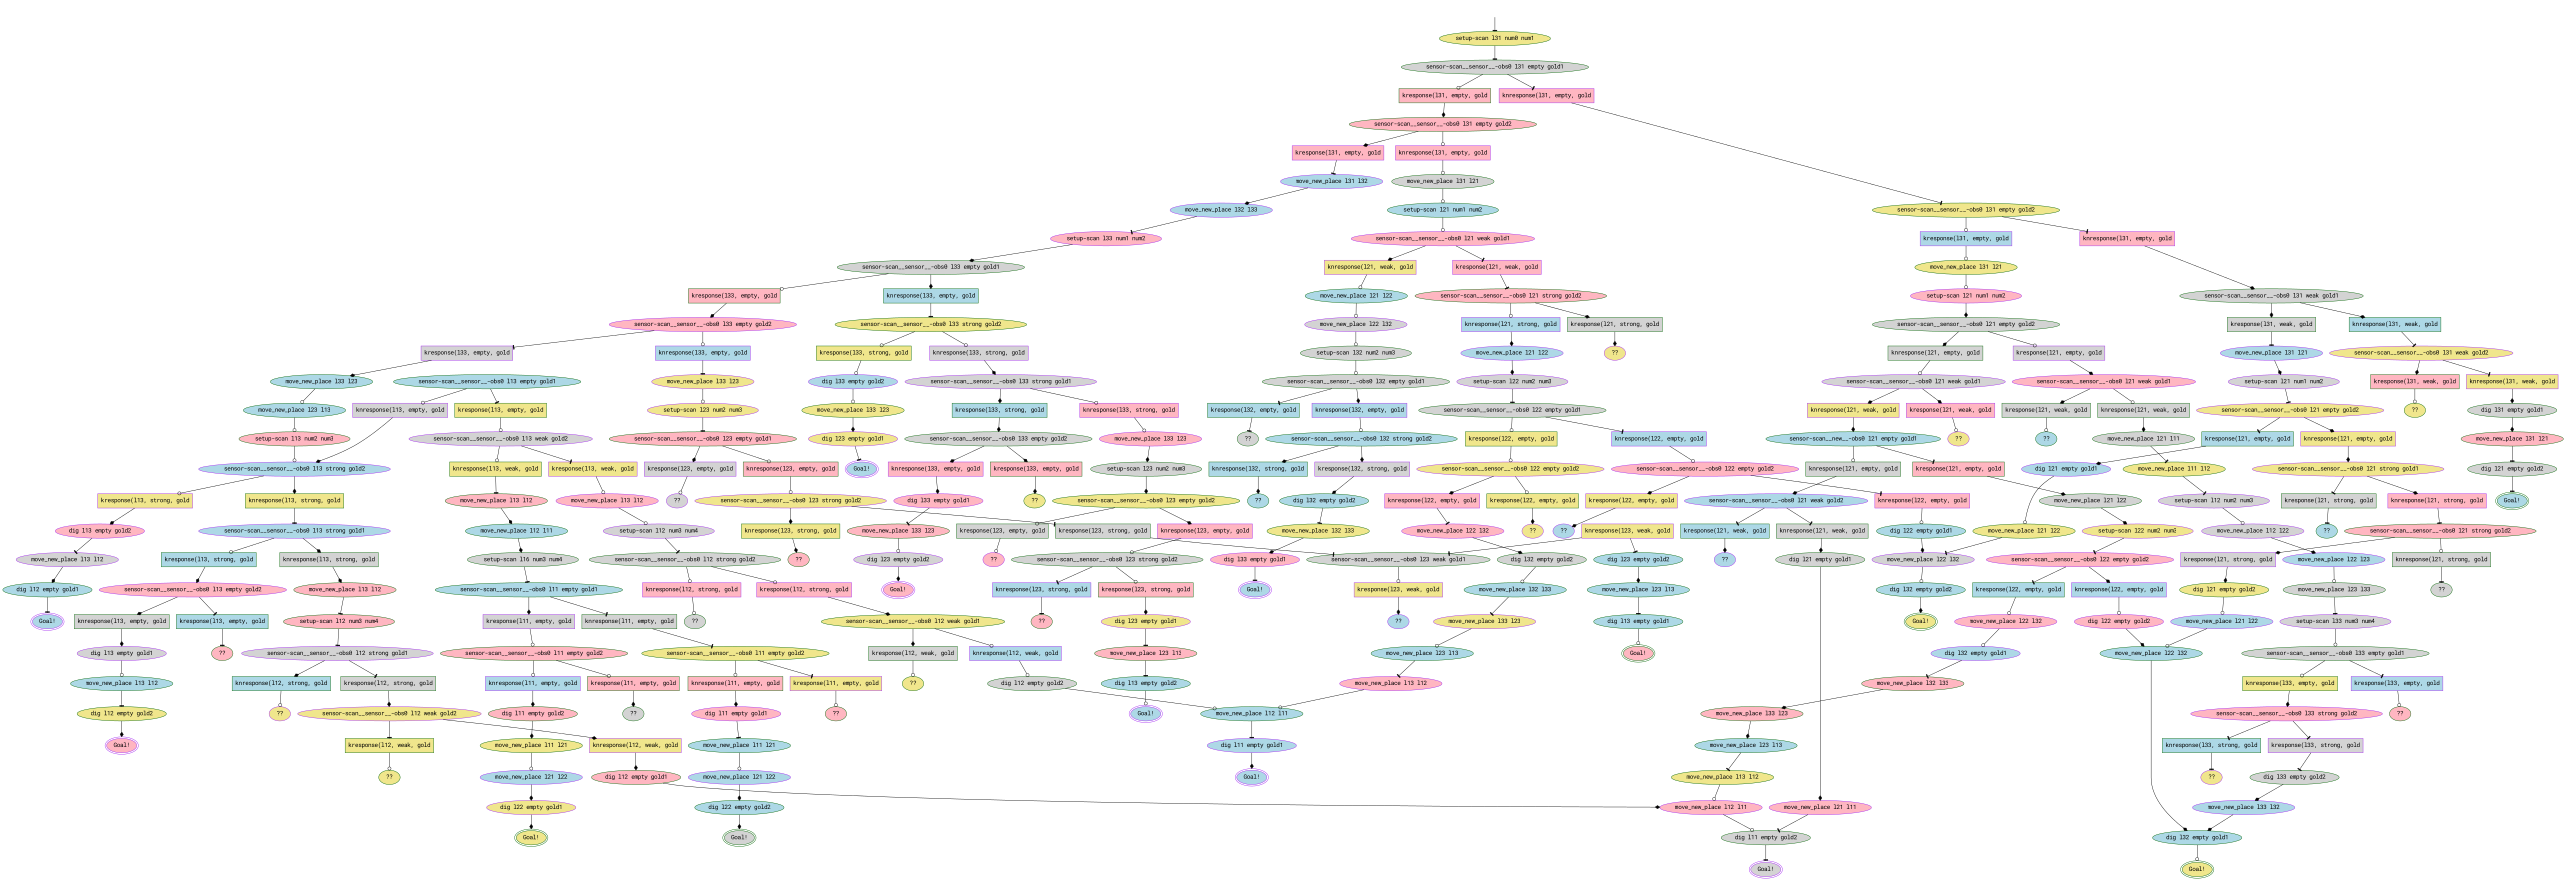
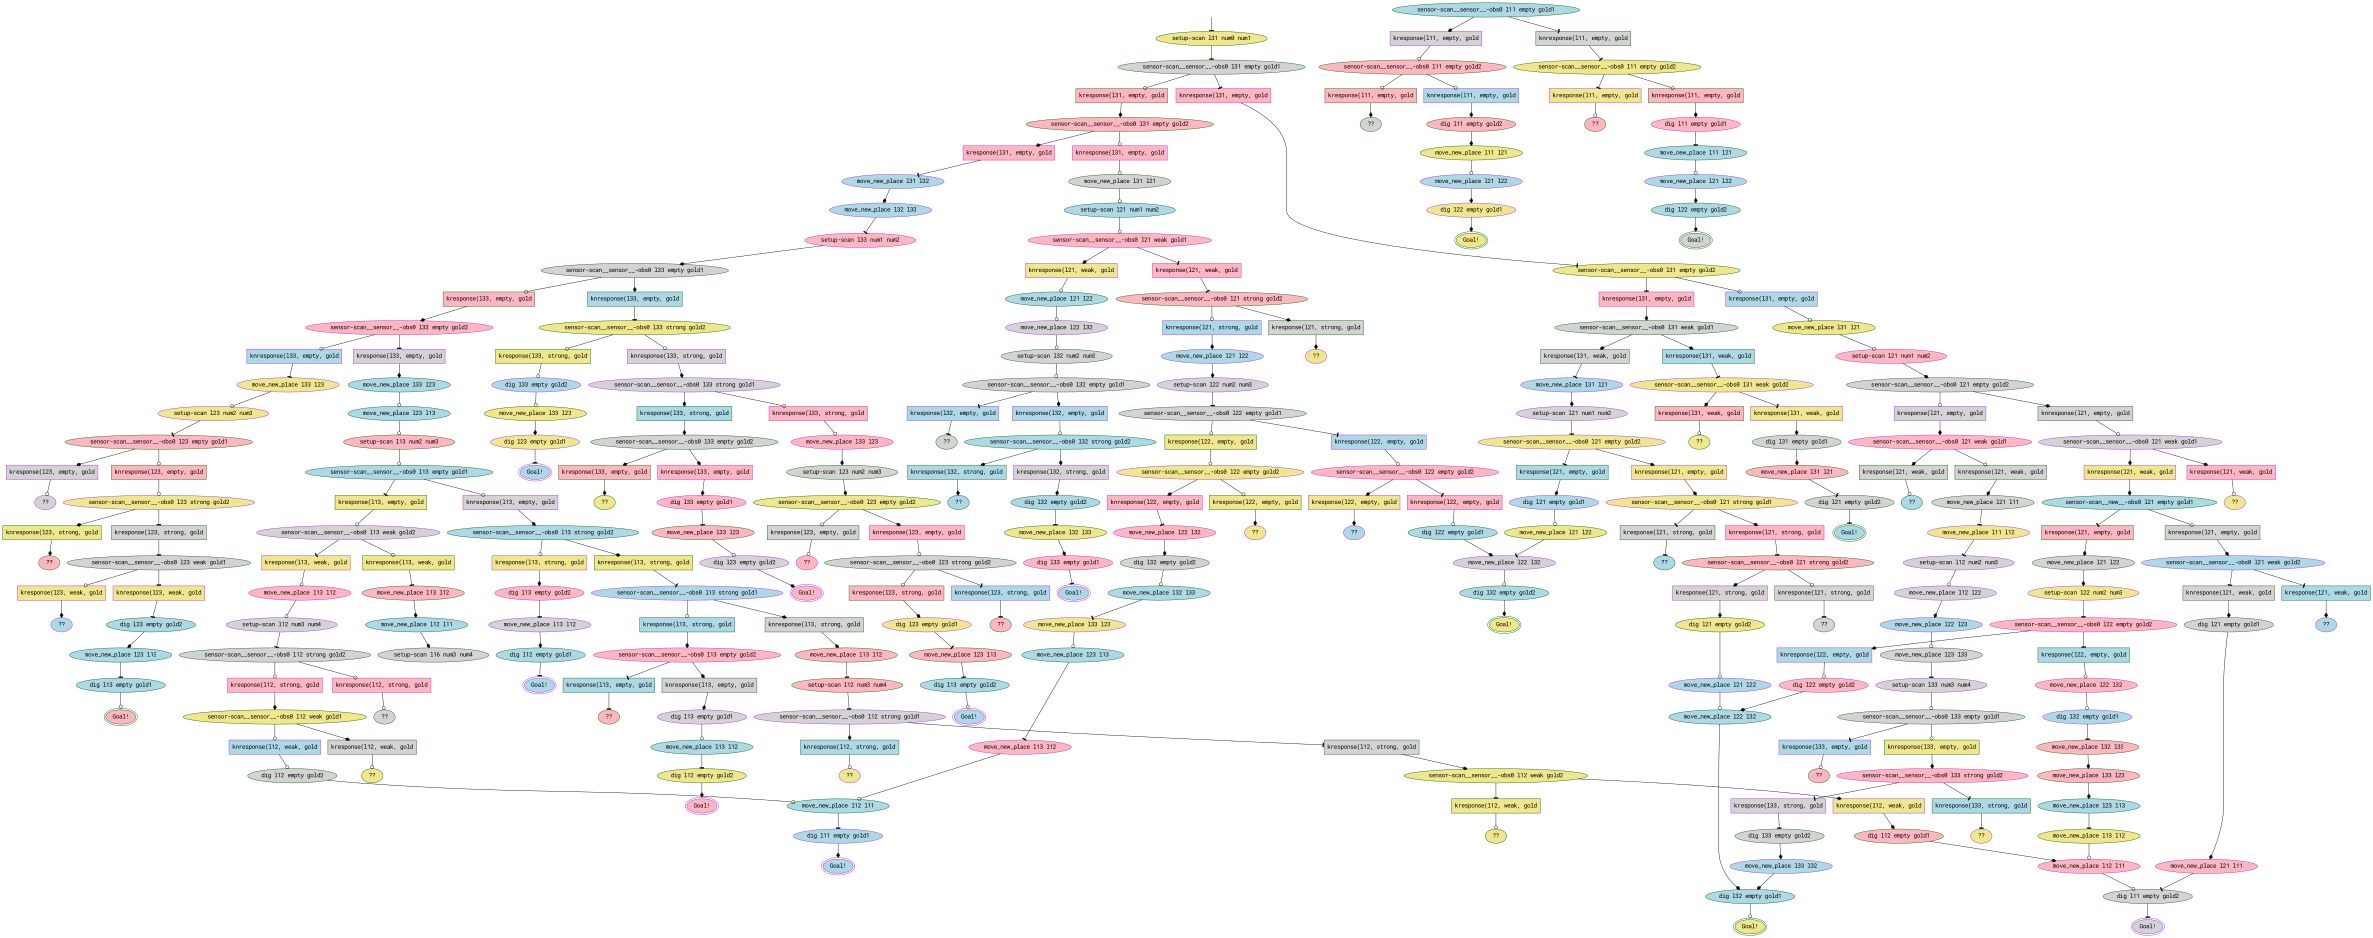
node "kresponse(l32, empty, gold": color darkgreen -> purple
edge "setup-scan l13 num2 num3" -> "sensor-scan__sensor__-obs0 l13 strong gold2": now "setup-scan l13 num2 num3" -> "sensor-scan__sensor__-obs0 l13 empty gold1"
node "sensor-scan__sensor__-obs0 l13 strong gold2": color purple -> darkgreen
node "move_new_place l11 l12": color darkgreen -> purple
edge "knresponse(l23, weak, gold" -> "sensor-scan__sensor__-obs0 l23 weak gold1": reversed
edge "setup-scan l16 num3 num4" -> "sensor-scan__sensor__-obs0 l11 empty gold1": removed
node "sensor-scan__sensor__-obs0 l12 weak gold2": color purple -> darkgreen
